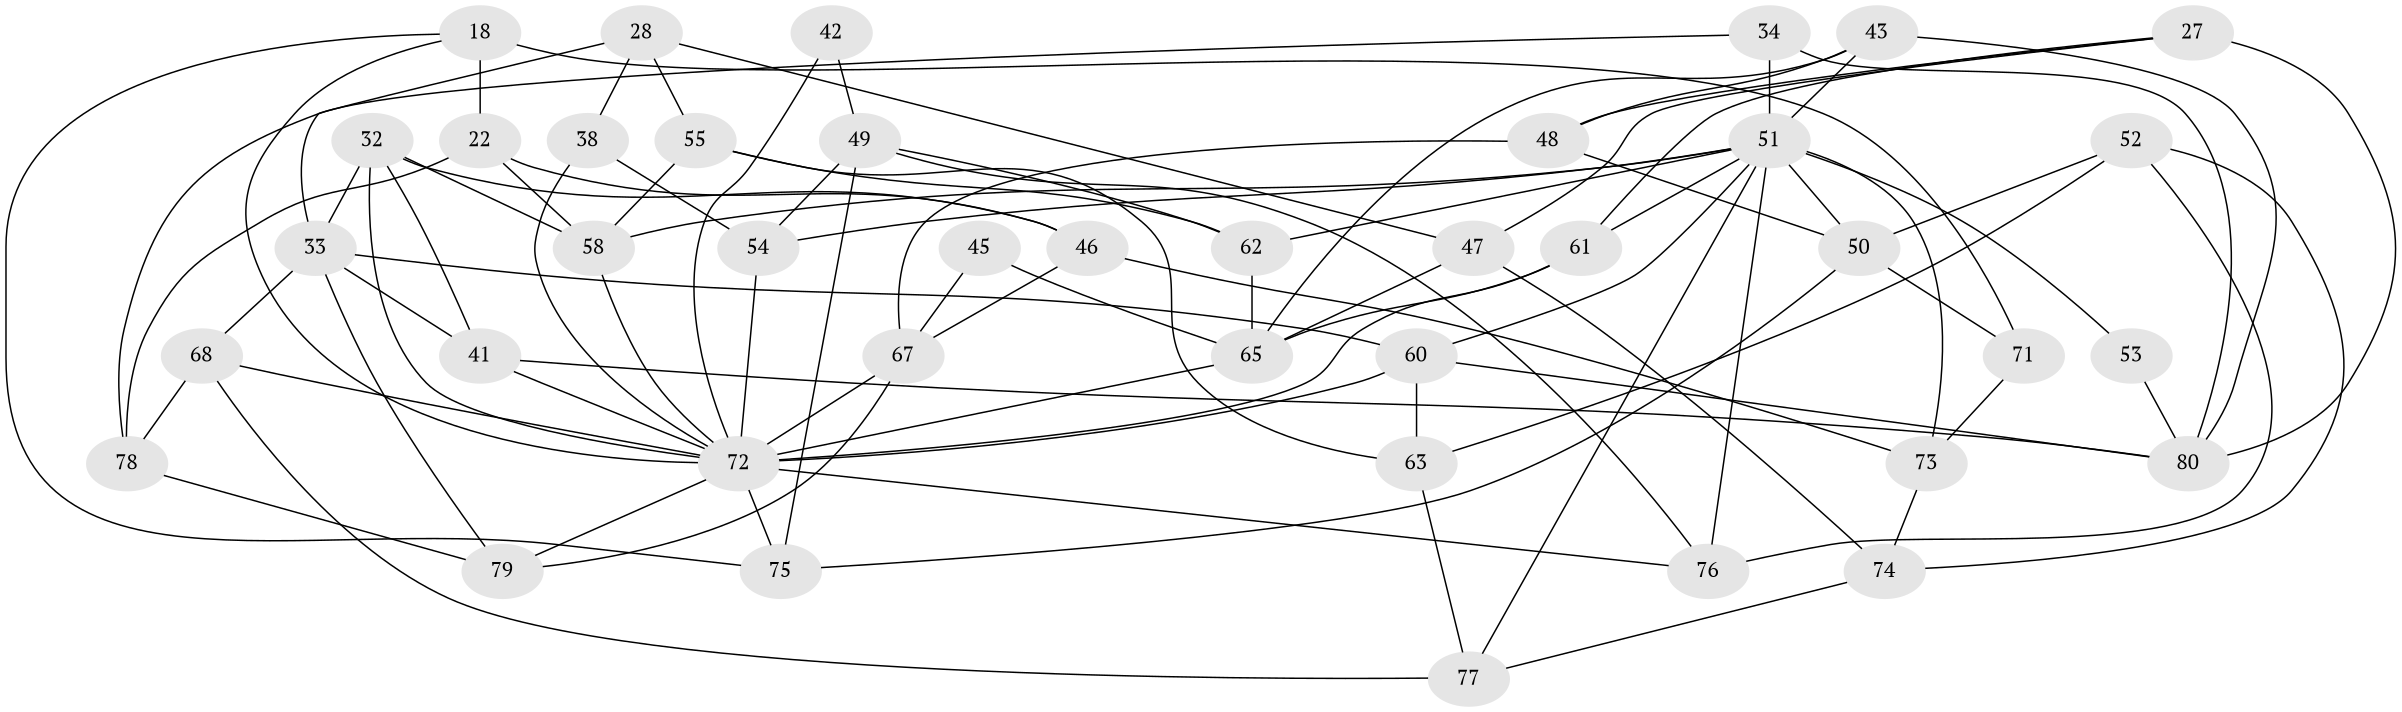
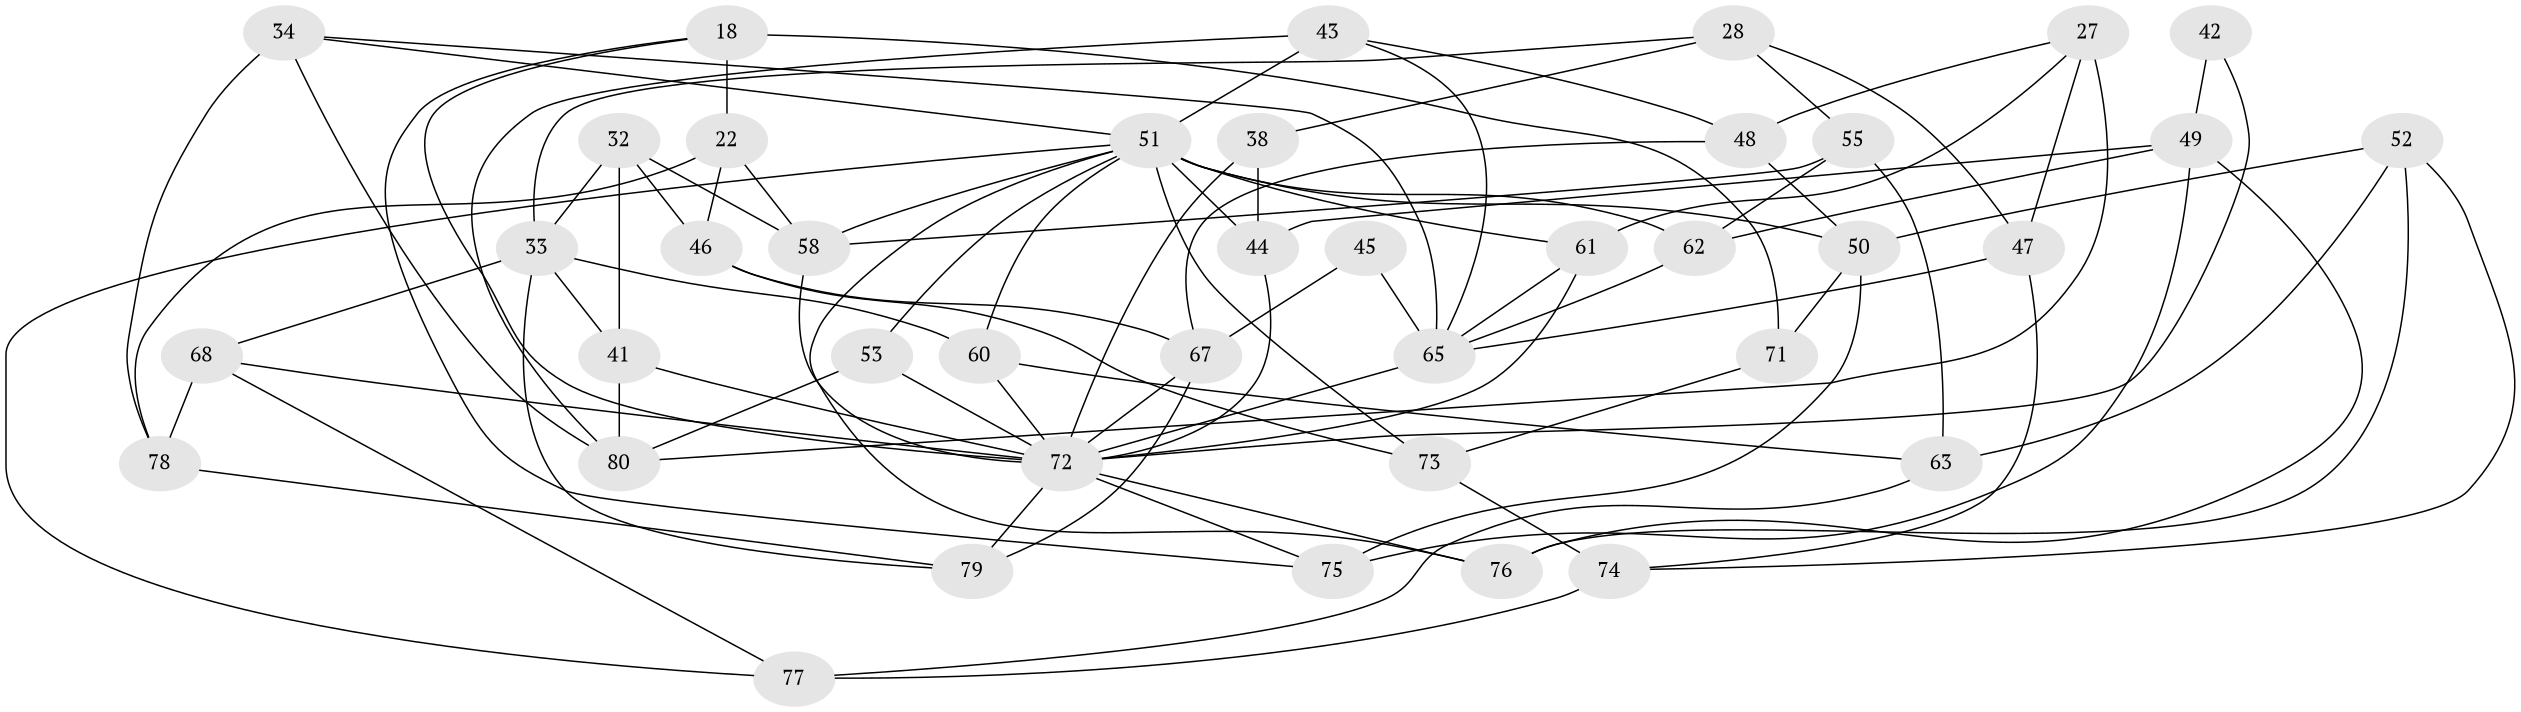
edge "34" -- "65": added
node "54": label "54" -> "44"
edge "32" -- "72": now "53" -- "72"
edge "60" -- "80": removed
